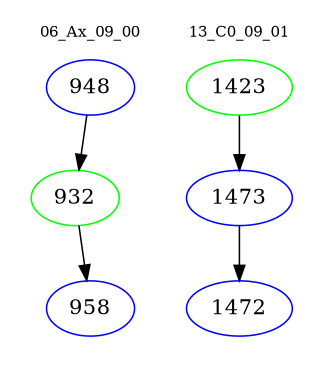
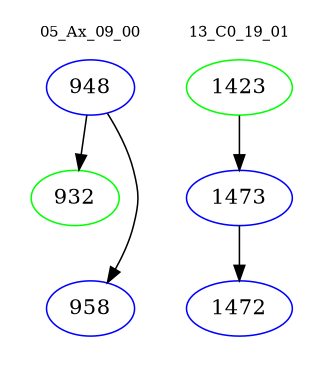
cluster "06_Ax_09_00": label "06_Ax_09_00" -> "05_Ax_09_00"
cluster "13_C0_09_01": label "13_C0_09_01" -> "13_C0_19_01"
edge "932" -> "958": now "948" -> "958"
